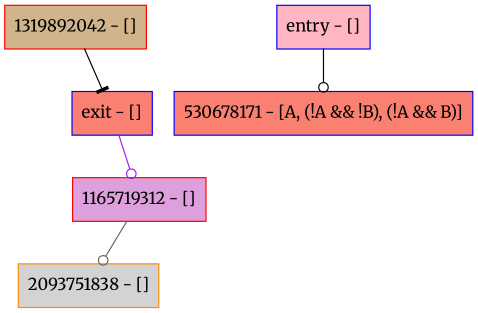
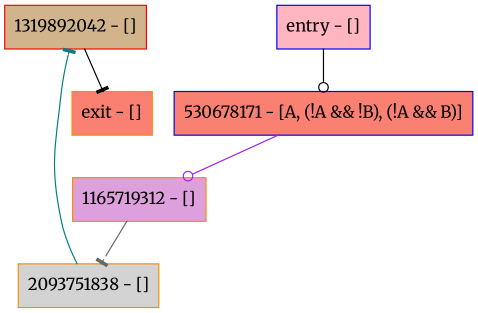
node "exit - []": color blue -> darkorange
edge "exit - []" -> "1165719312 - []": now "530678171 - [A, (!A && !B), (!A && B)]" -> "1165719312 - []"
edge "2093751838 - []" -> "1319892042 - []": added
node "1165719312 - []": color red -> darkorange
edge "1165719312 - []" -> "2093751838 - []": arrowhead odot -> tee
